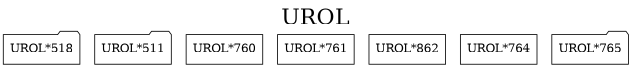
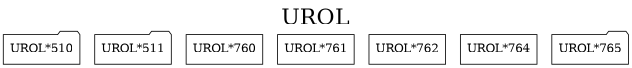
node "UROL*518": label "UROL*518" -> "UROL*510"
node "UROL*862": label "UROL*862" -> "UROL*762"
